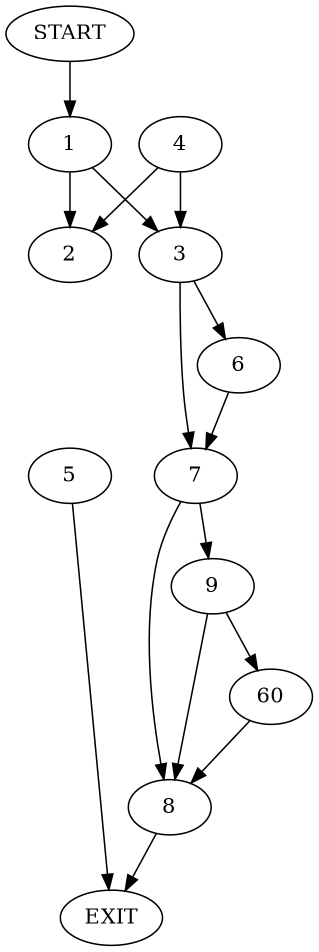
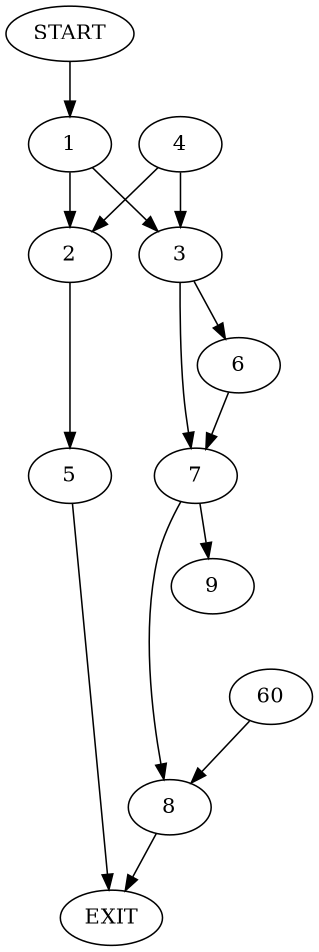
edge "2" -> "5": added
edge "9" -> "60": removed
edge "9" -> "8": removed
